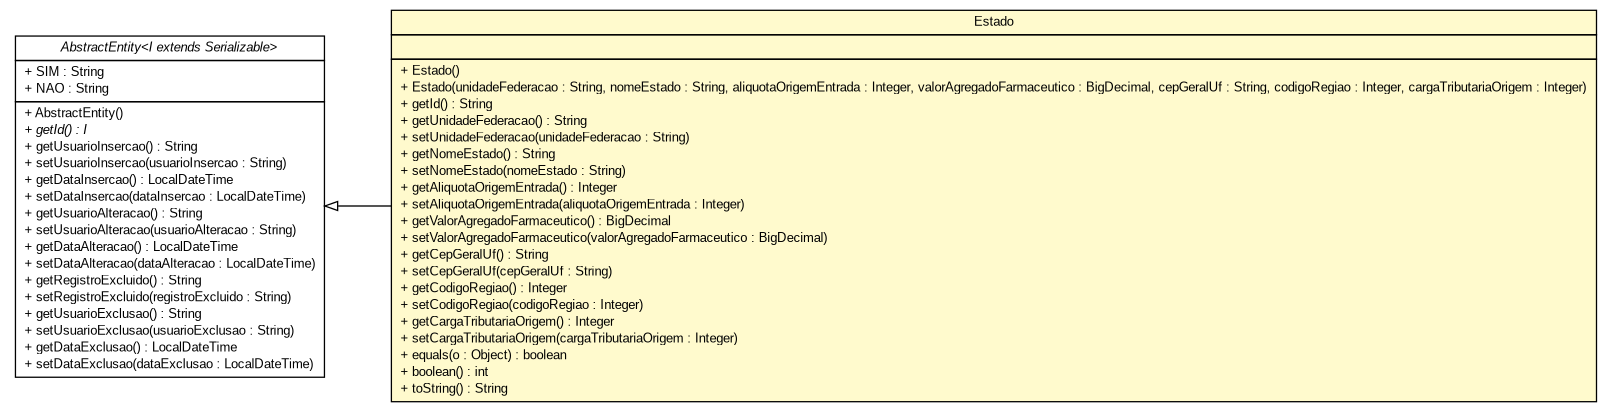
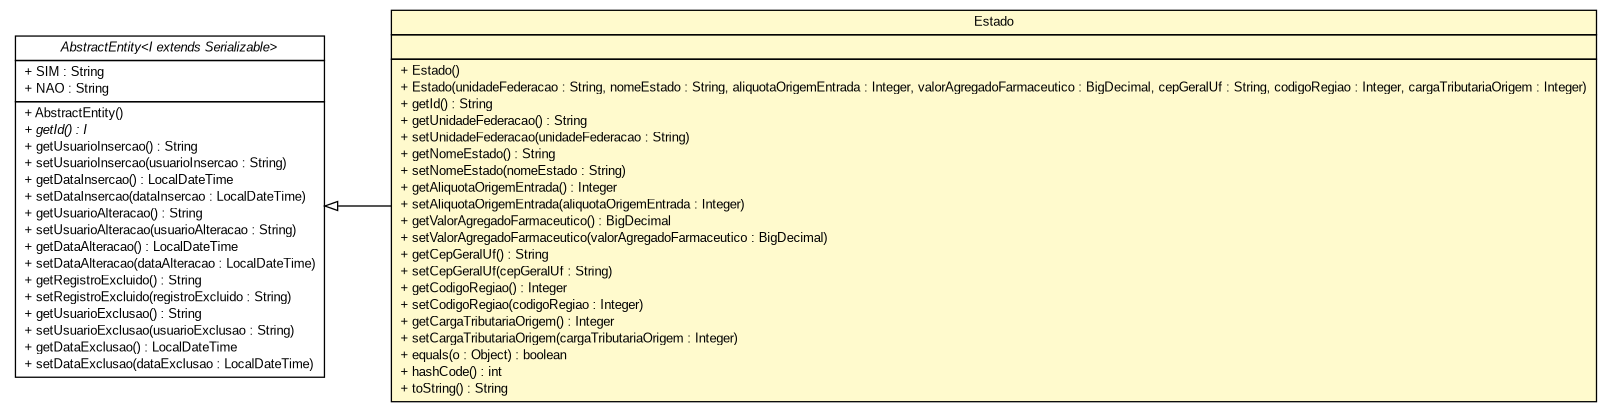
node "Estado": text "+ boolean() : int" -> "+ hashCode() : int"
